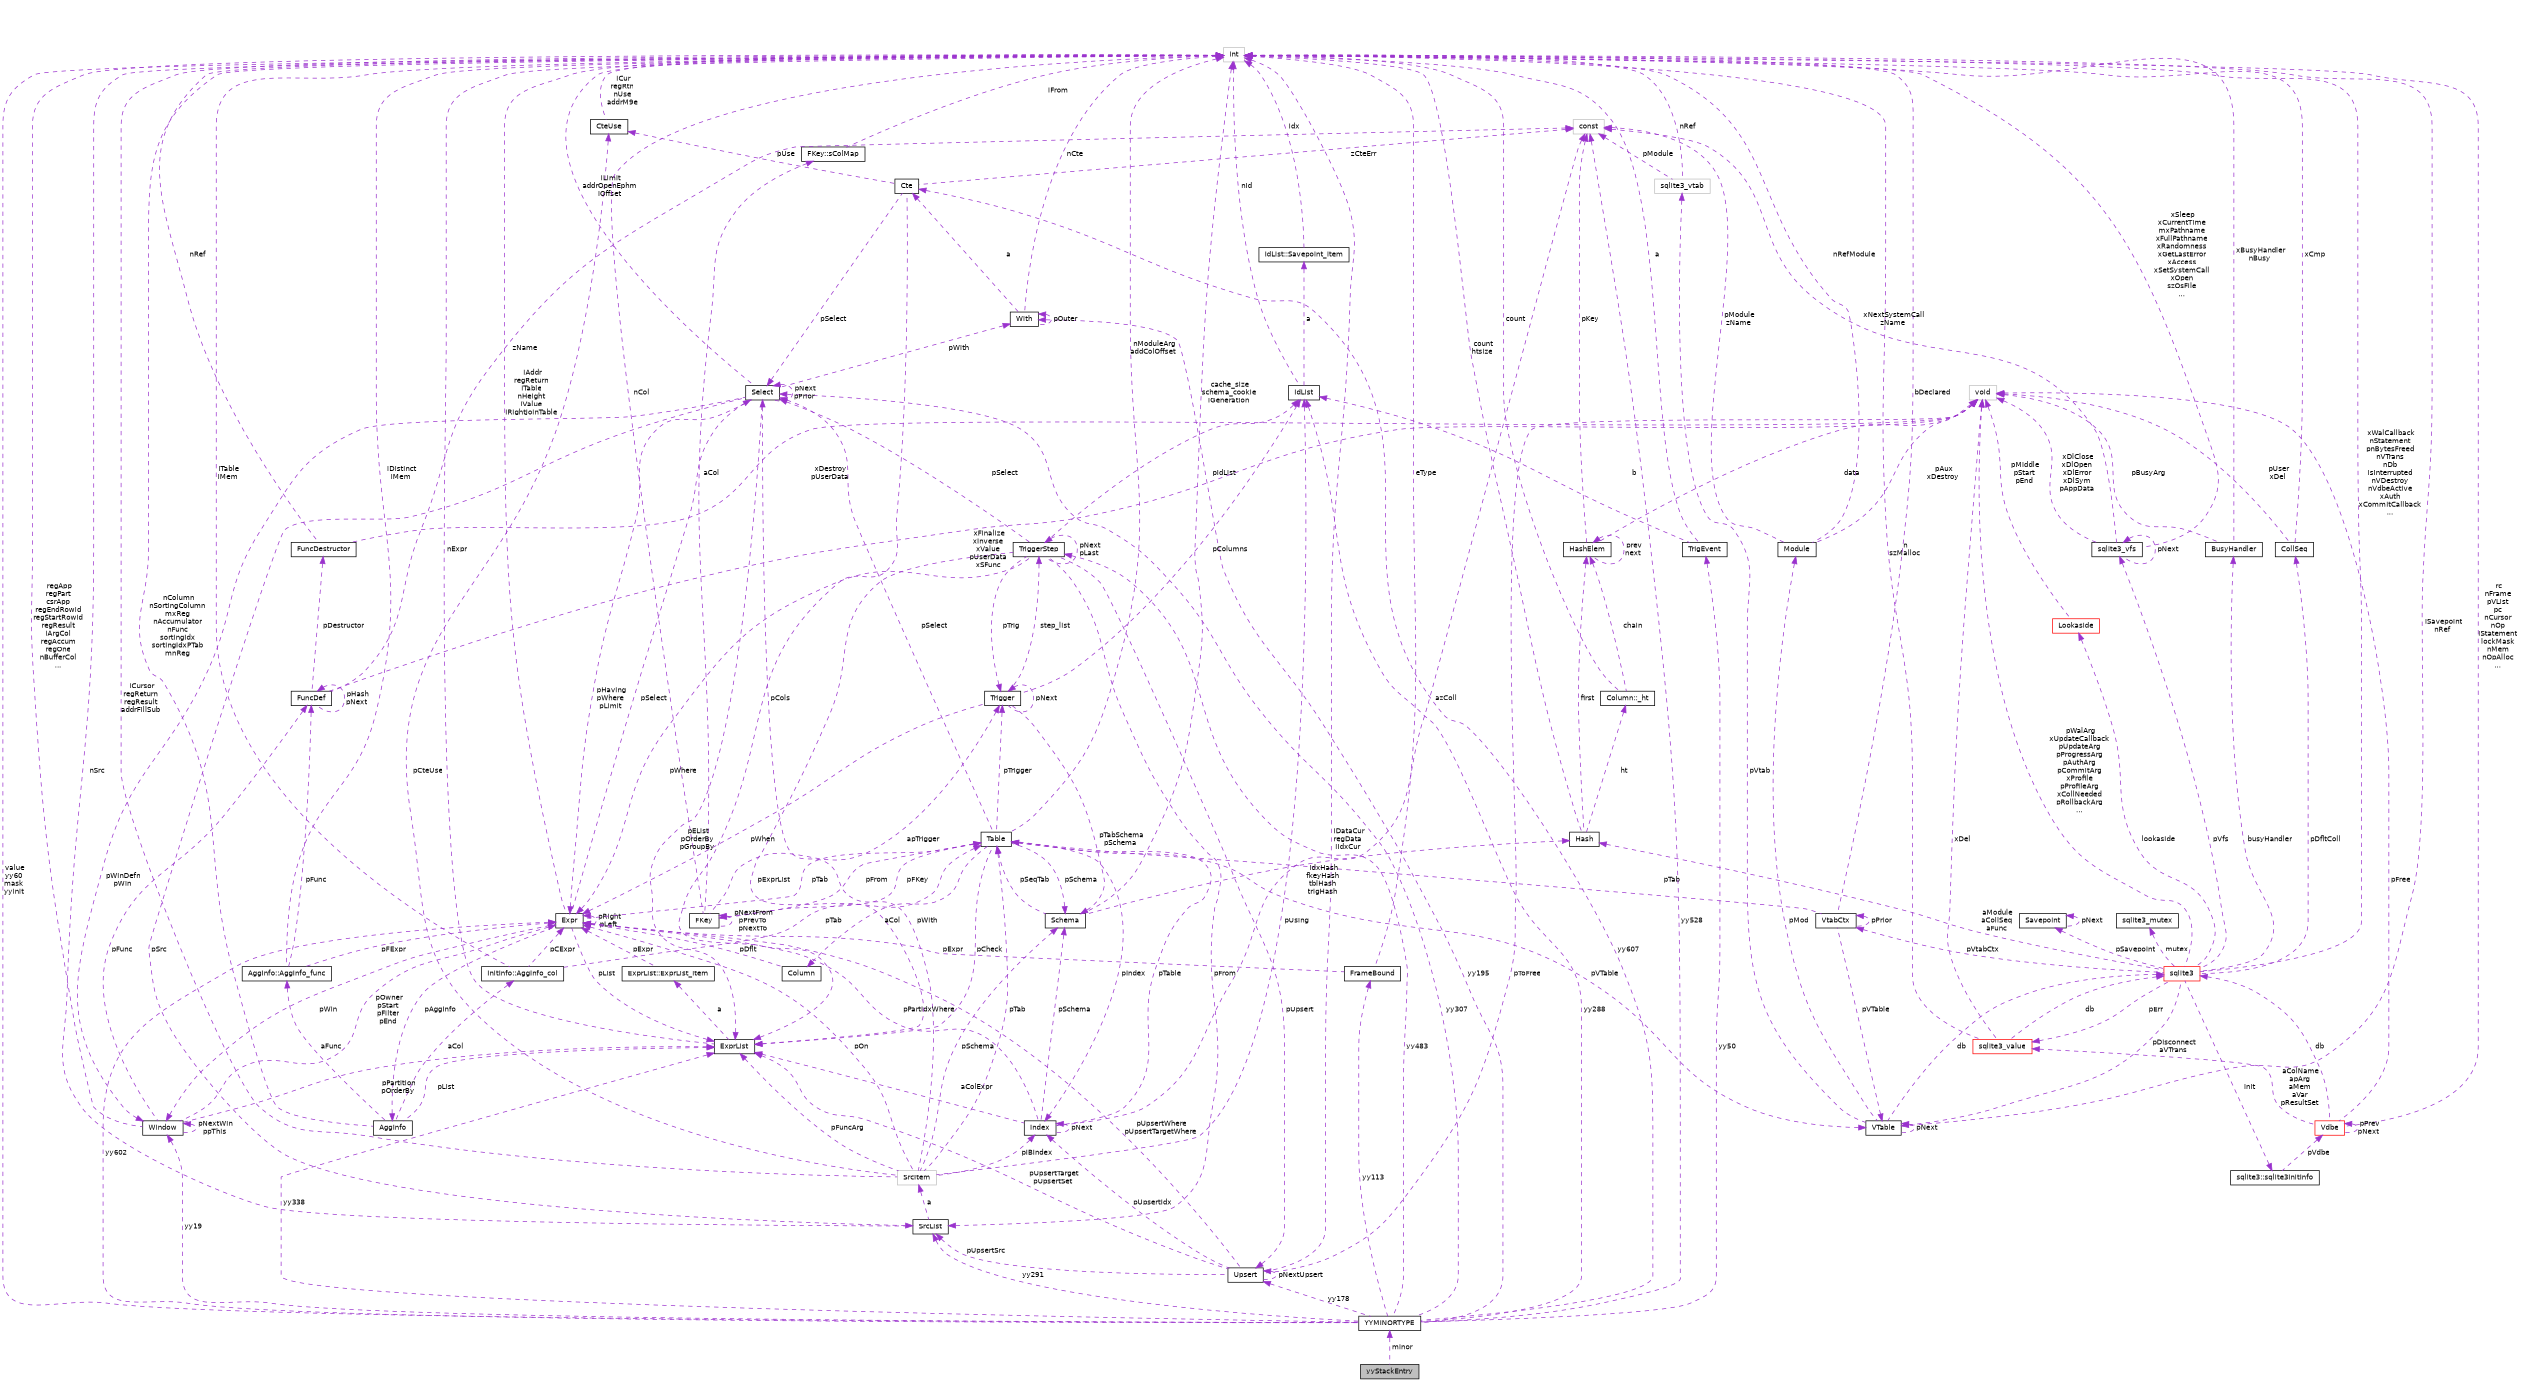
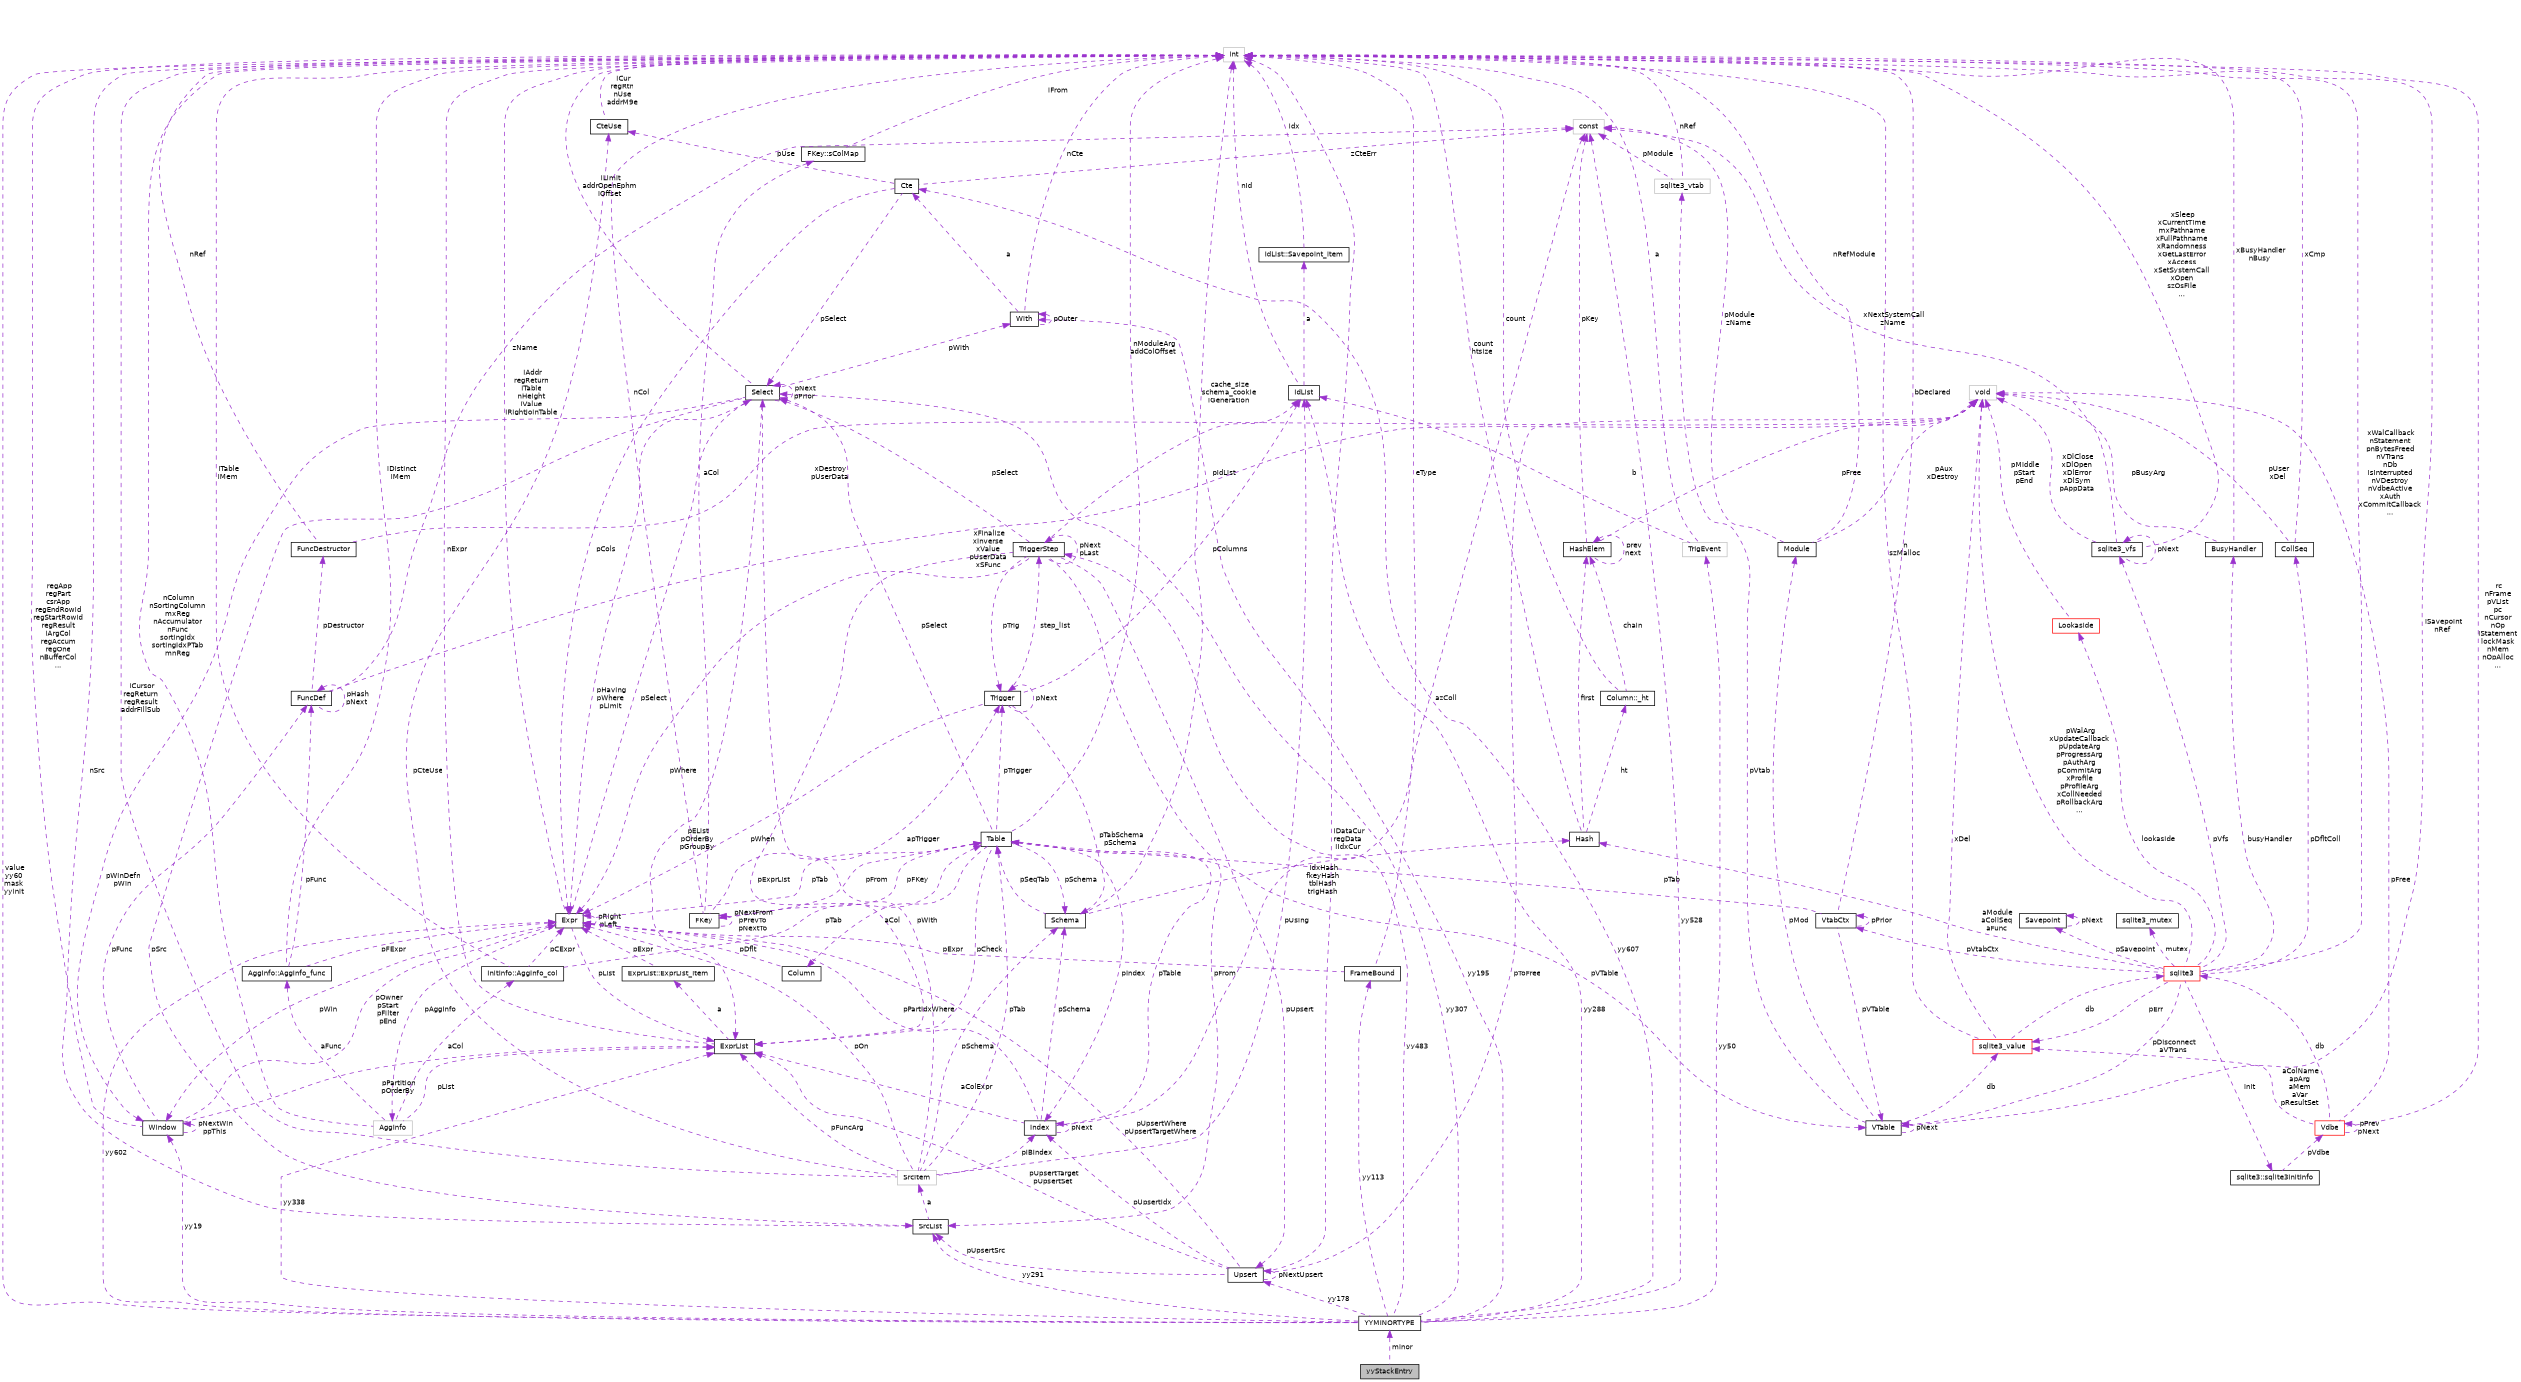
edge "HashElem" -> "void": label " data" -> " pFree"
node "TrigEvent": color black -> grey75
edge "Cte" -> "ExprList": now "Cte" -> "Expr"
edge "VTable" -> "sqlite3": now "VTable" -> "sqlite3_value"
node "AggInfo": color black -> grey75
